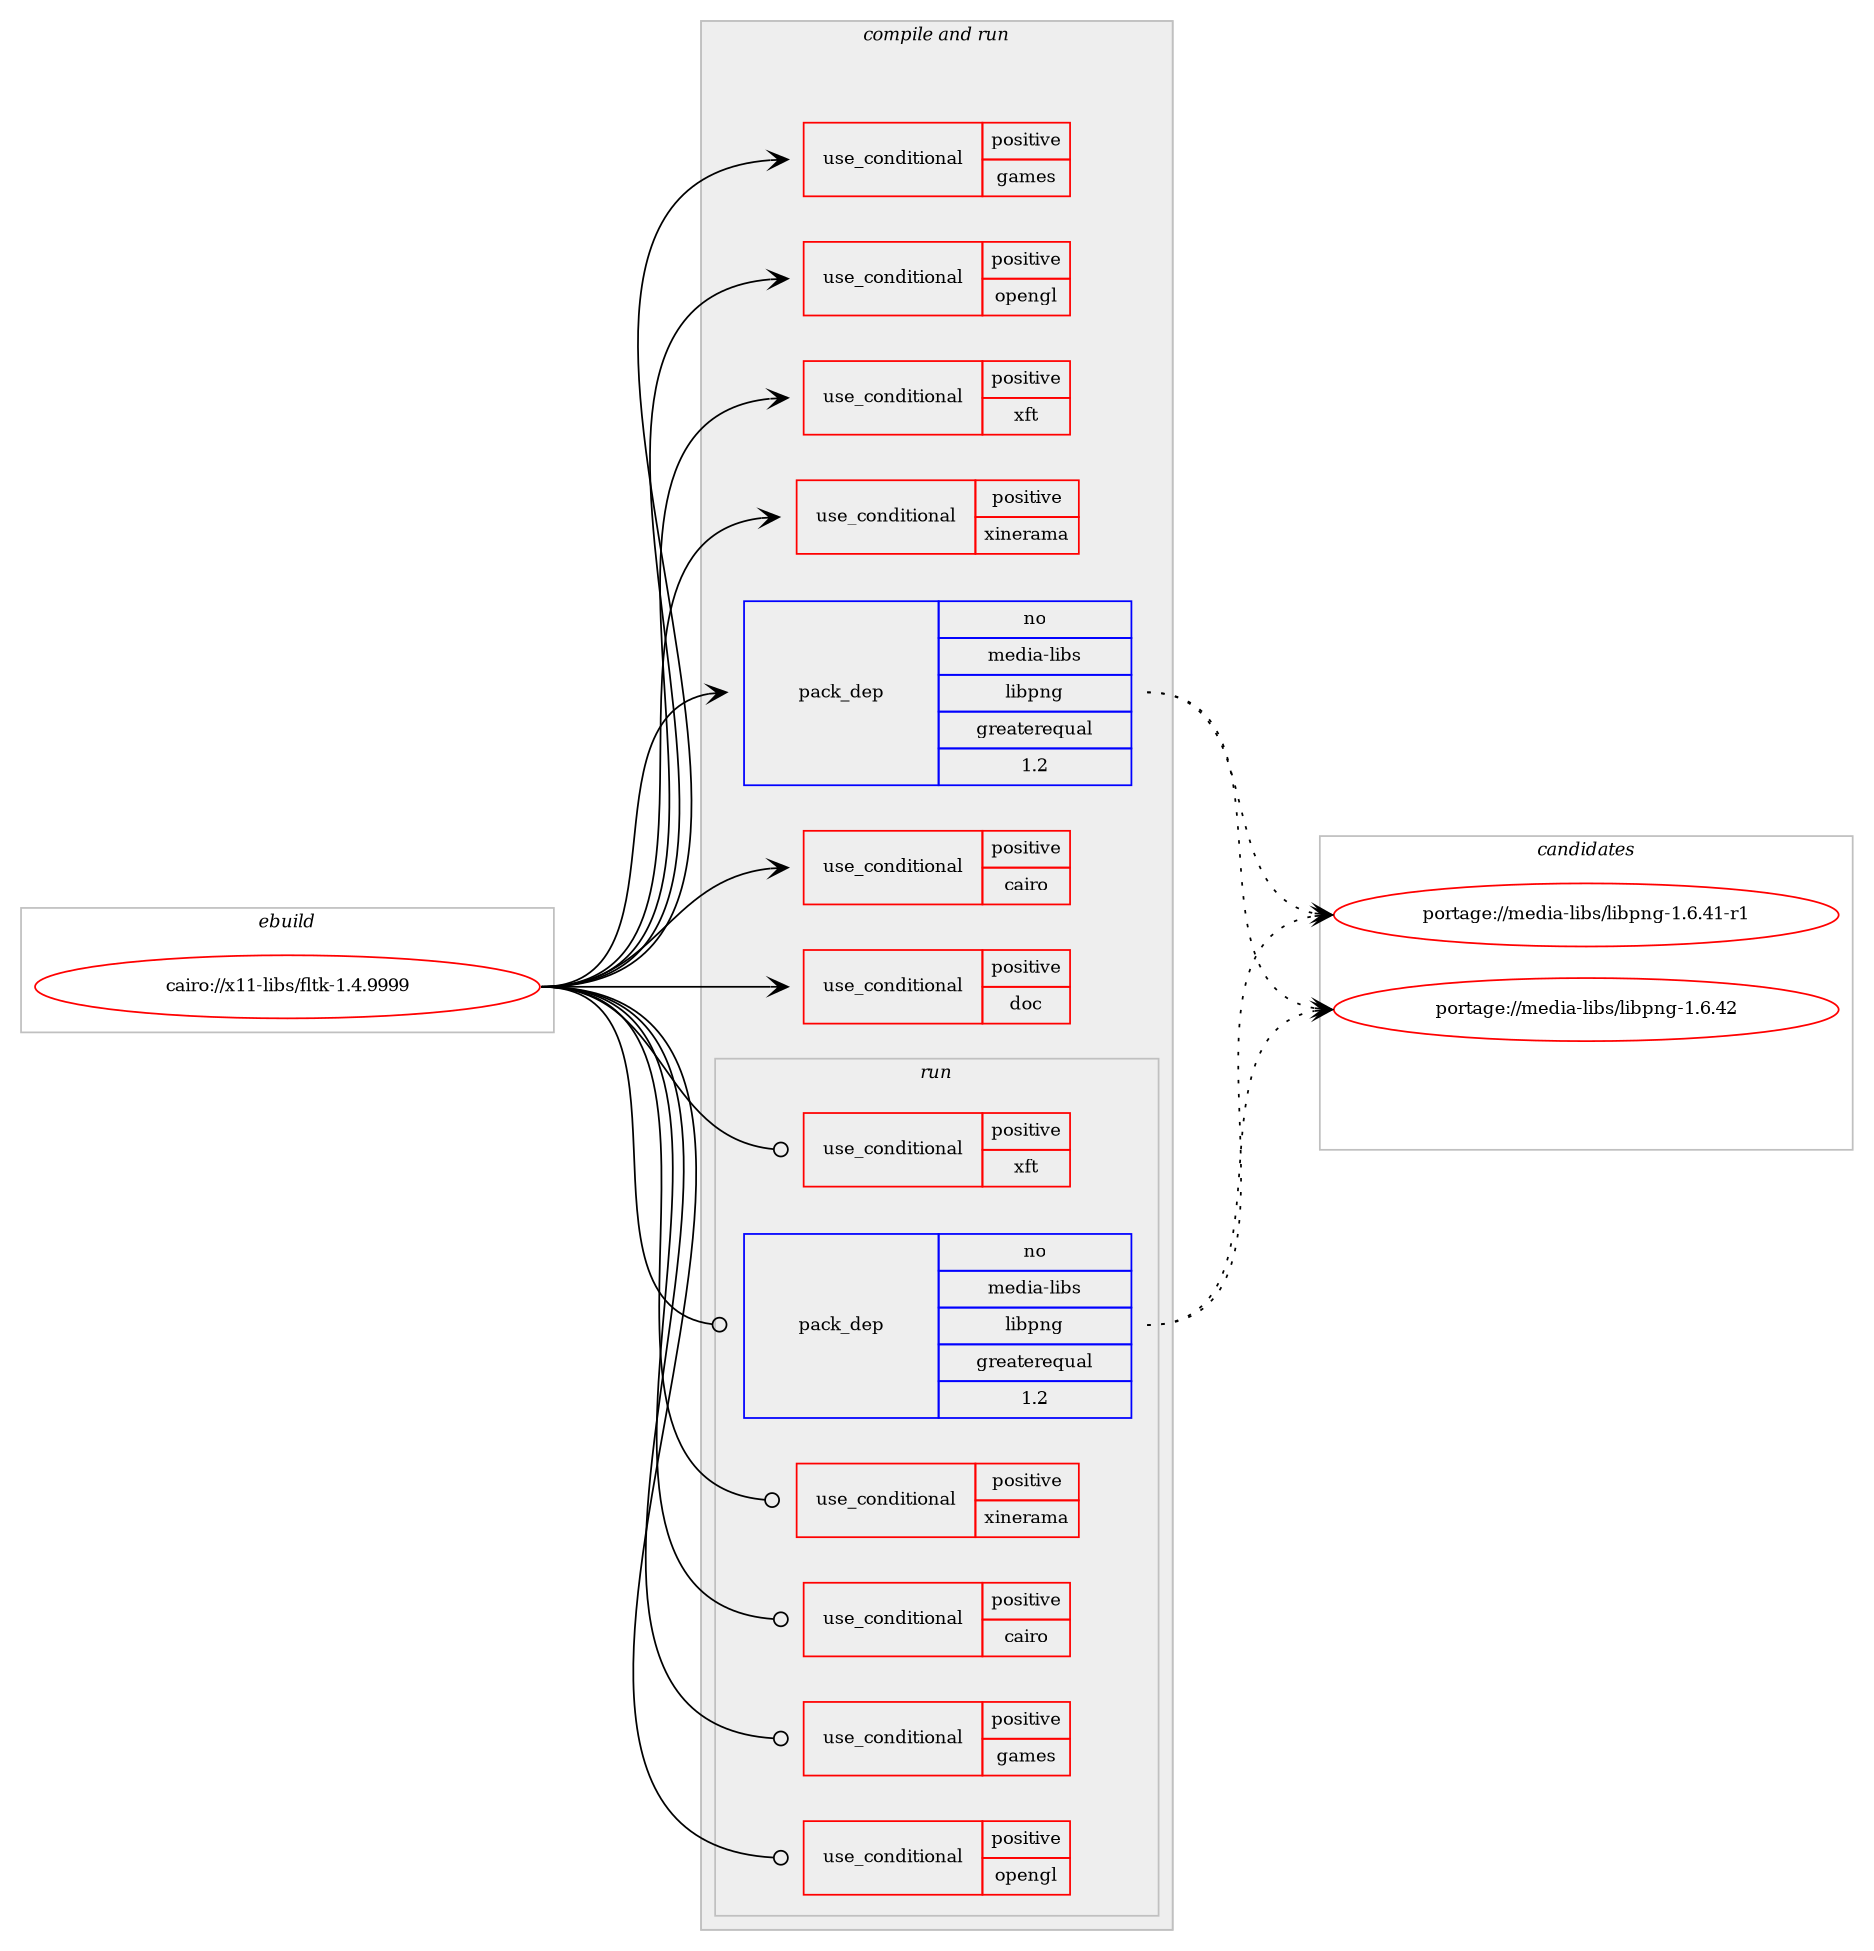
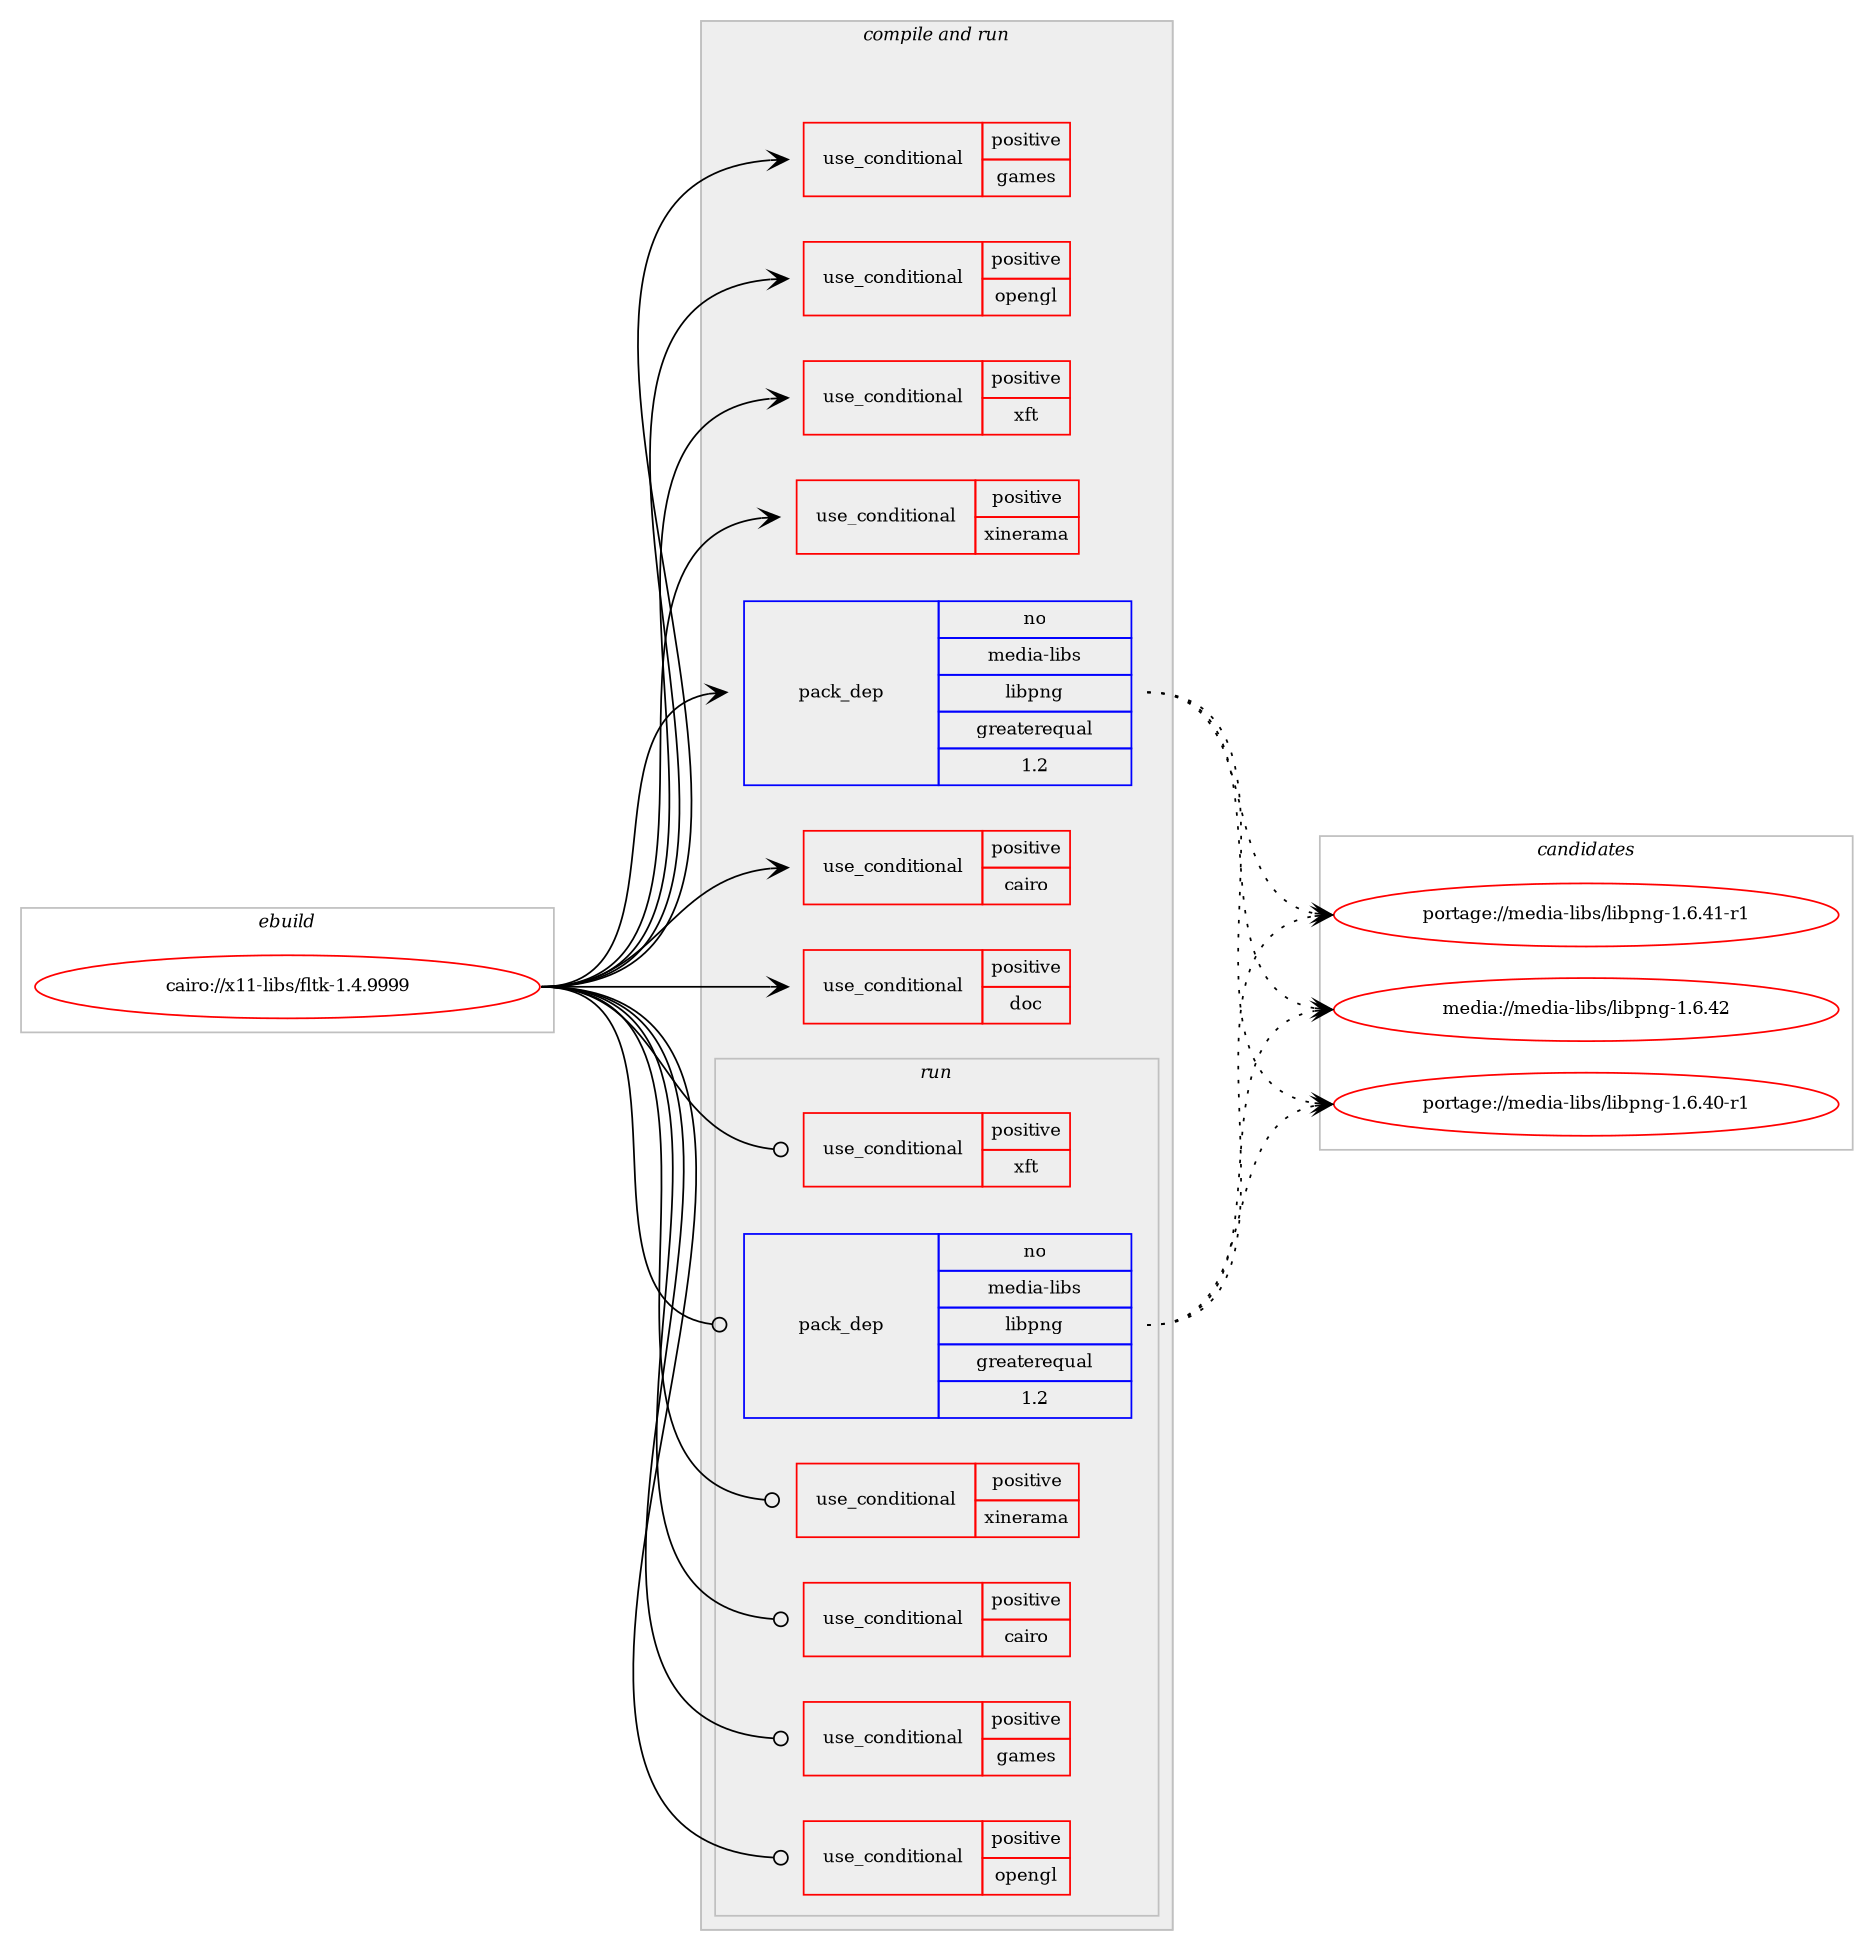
node "portage://media-libs/libpng-1.6.42": label "portage://media-libs/libpng-1.6.42" -> "media://media-libs/libpng-1.6.42"
node "portage://media-libs/libpng-1.6.40-r1": added
